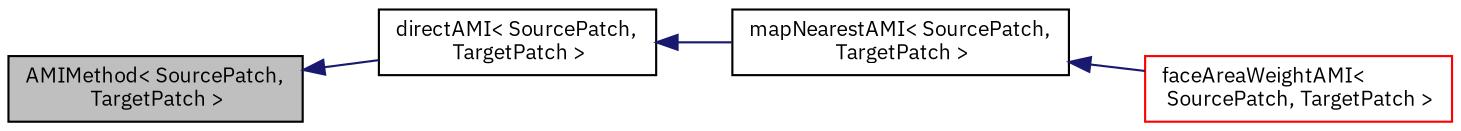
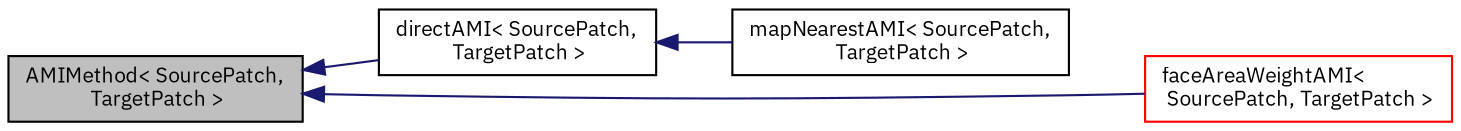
edge "faceAreaWeightAMI< SourcePatch, TargetPatch >" -> "mapNearestAMI< SourcePatch, TargetPatch >": now "faceAreaWeightAMI< SourcePatch, TargetPatch >" -> "AMIMethod< SourcePatch, TargetPatch >"
